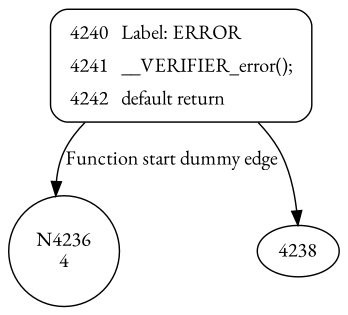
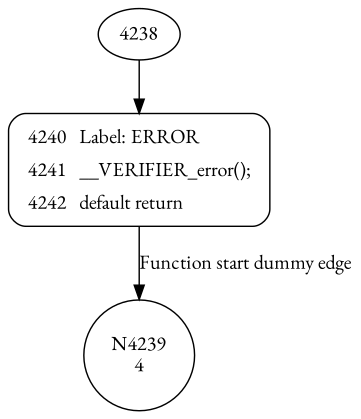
edge "4240" -> "4238": reversed
node "N4236 4": label "N4236 4" -> "N4239 4"
